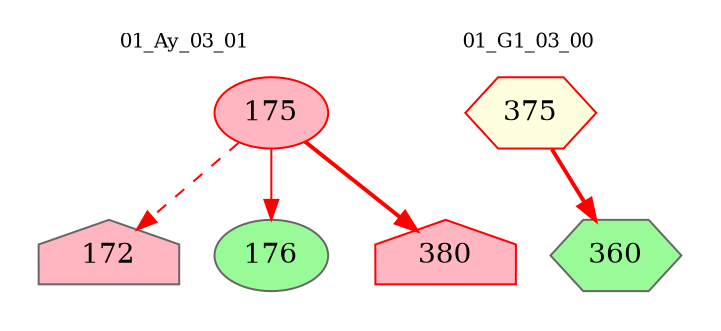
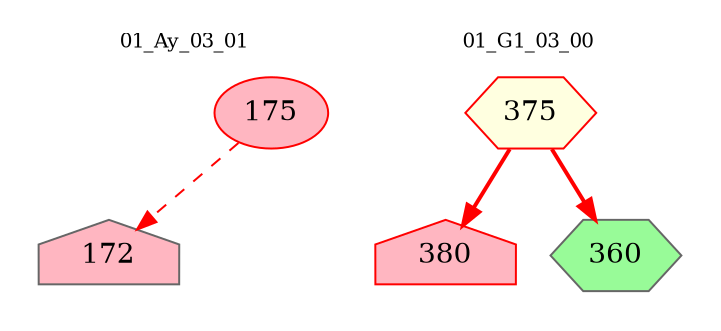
edge "175" -> "380": now "375" -> "380"
node "176": removed
